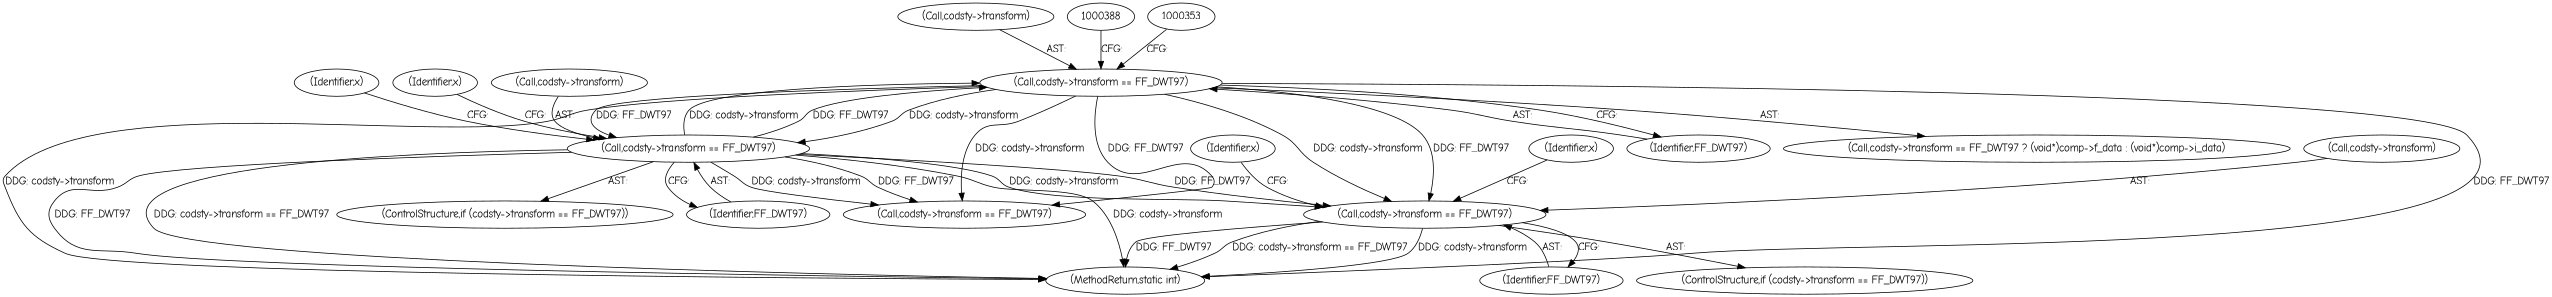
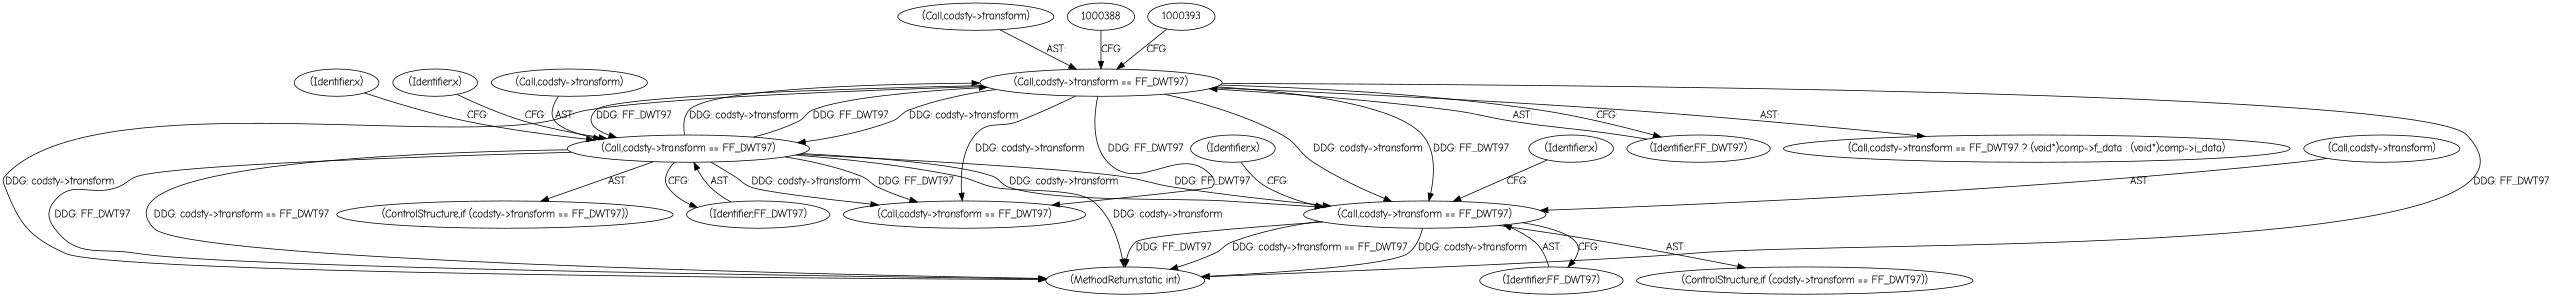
node "1000353": label "1000353" -> "1000393"
